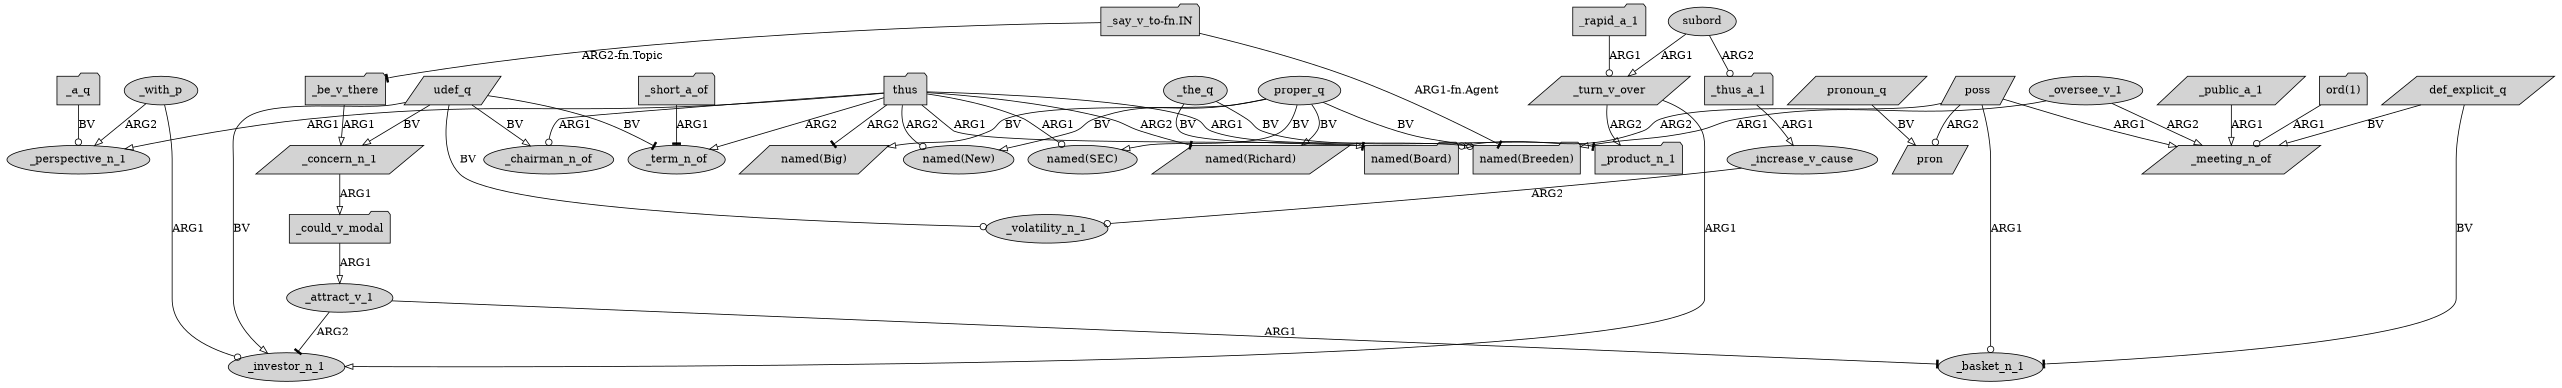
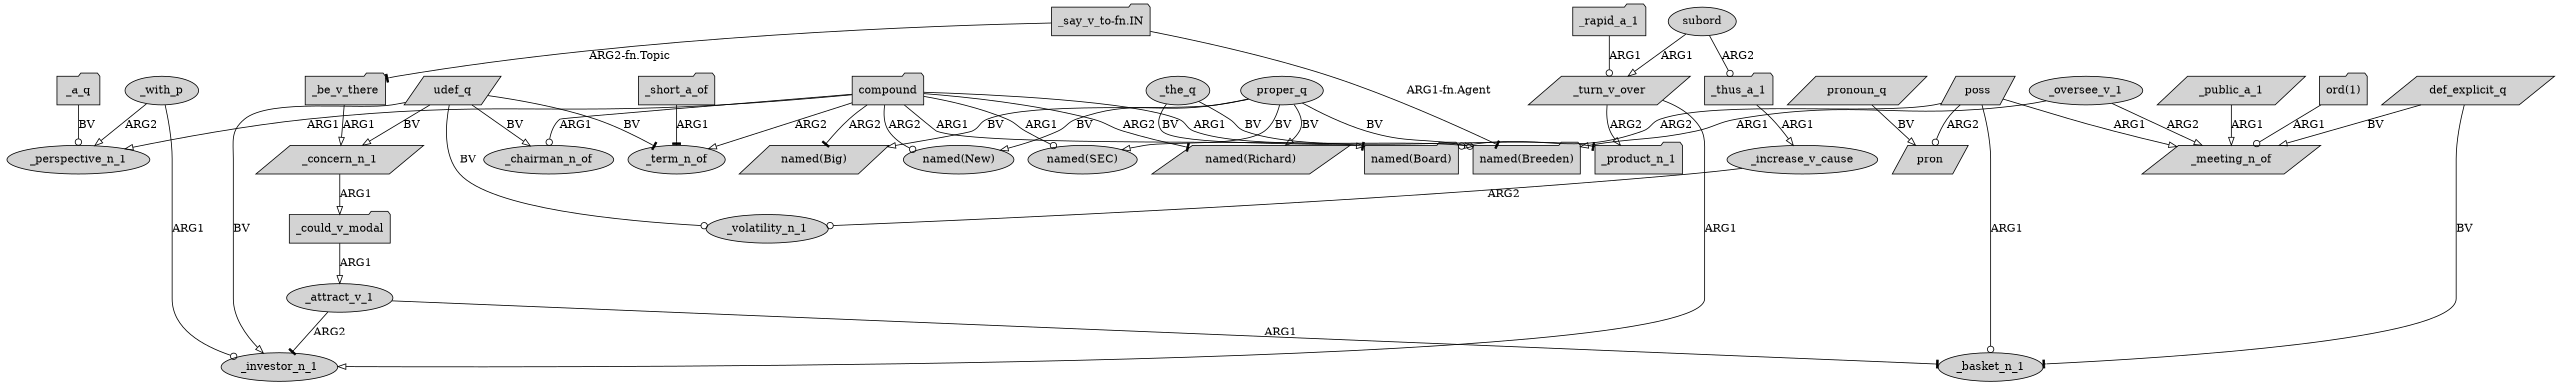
node "thus": label "thus" -> "compound"
